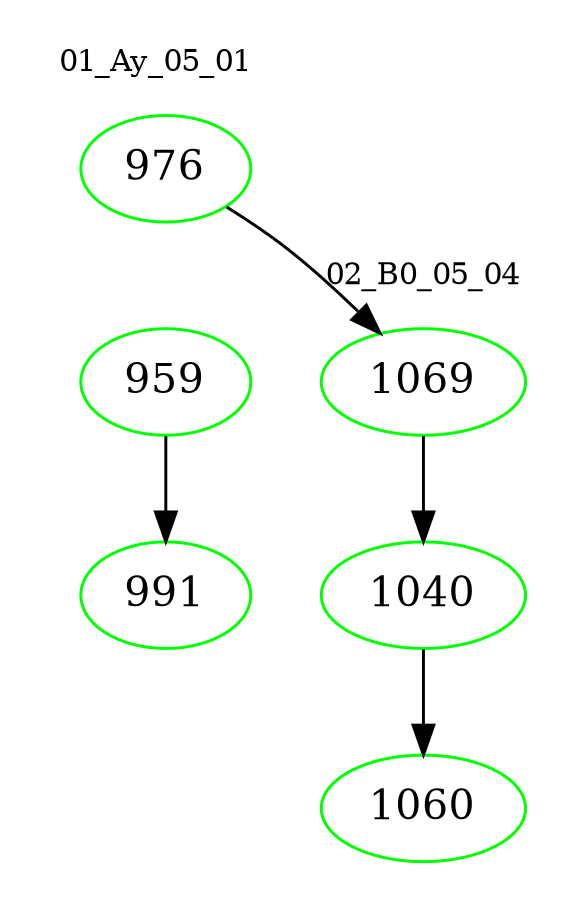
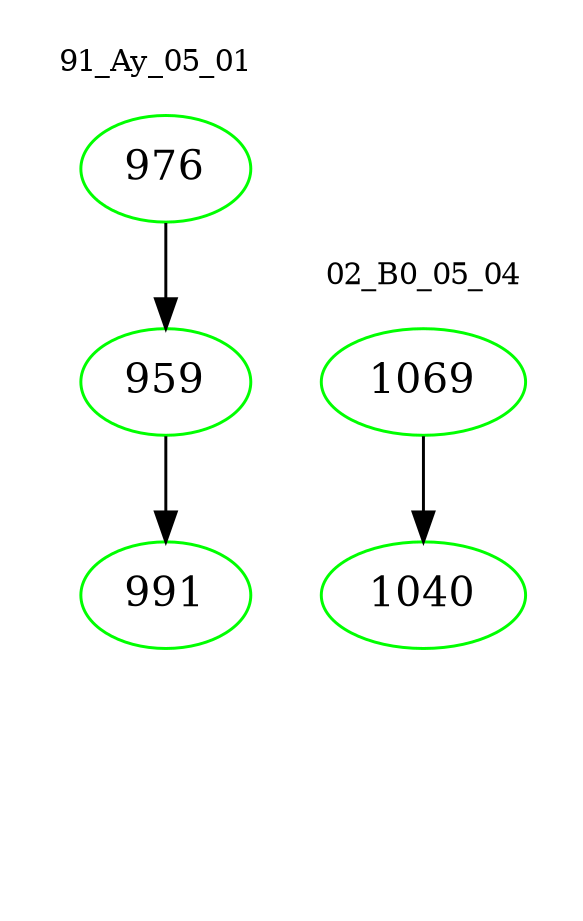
cluster "01_Ay_05_01": label "01_Ay_05_01" -> "91_Ay_05_01"
edge "976" -> "1069": now "976" -> "959"
node "1060": removed
